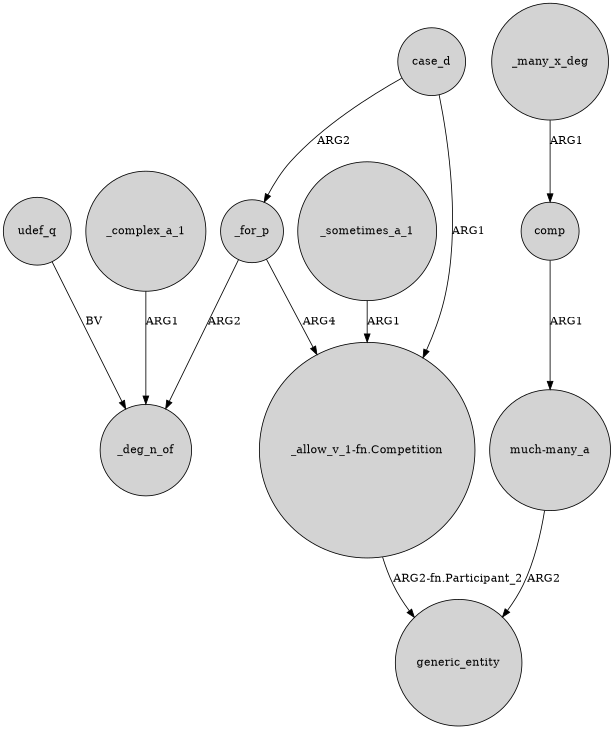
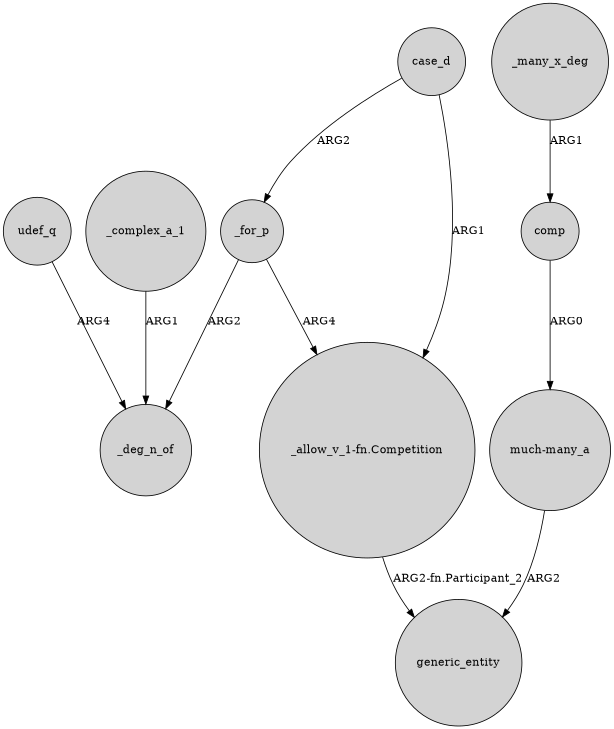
node "_sometimes_a_1": removed
edge "udef_q" -> "_deg_n_of": label "BV" -> "ARG4"
edge "comp" -> "much-many_a": label "ARG1" -> "ARG0"
